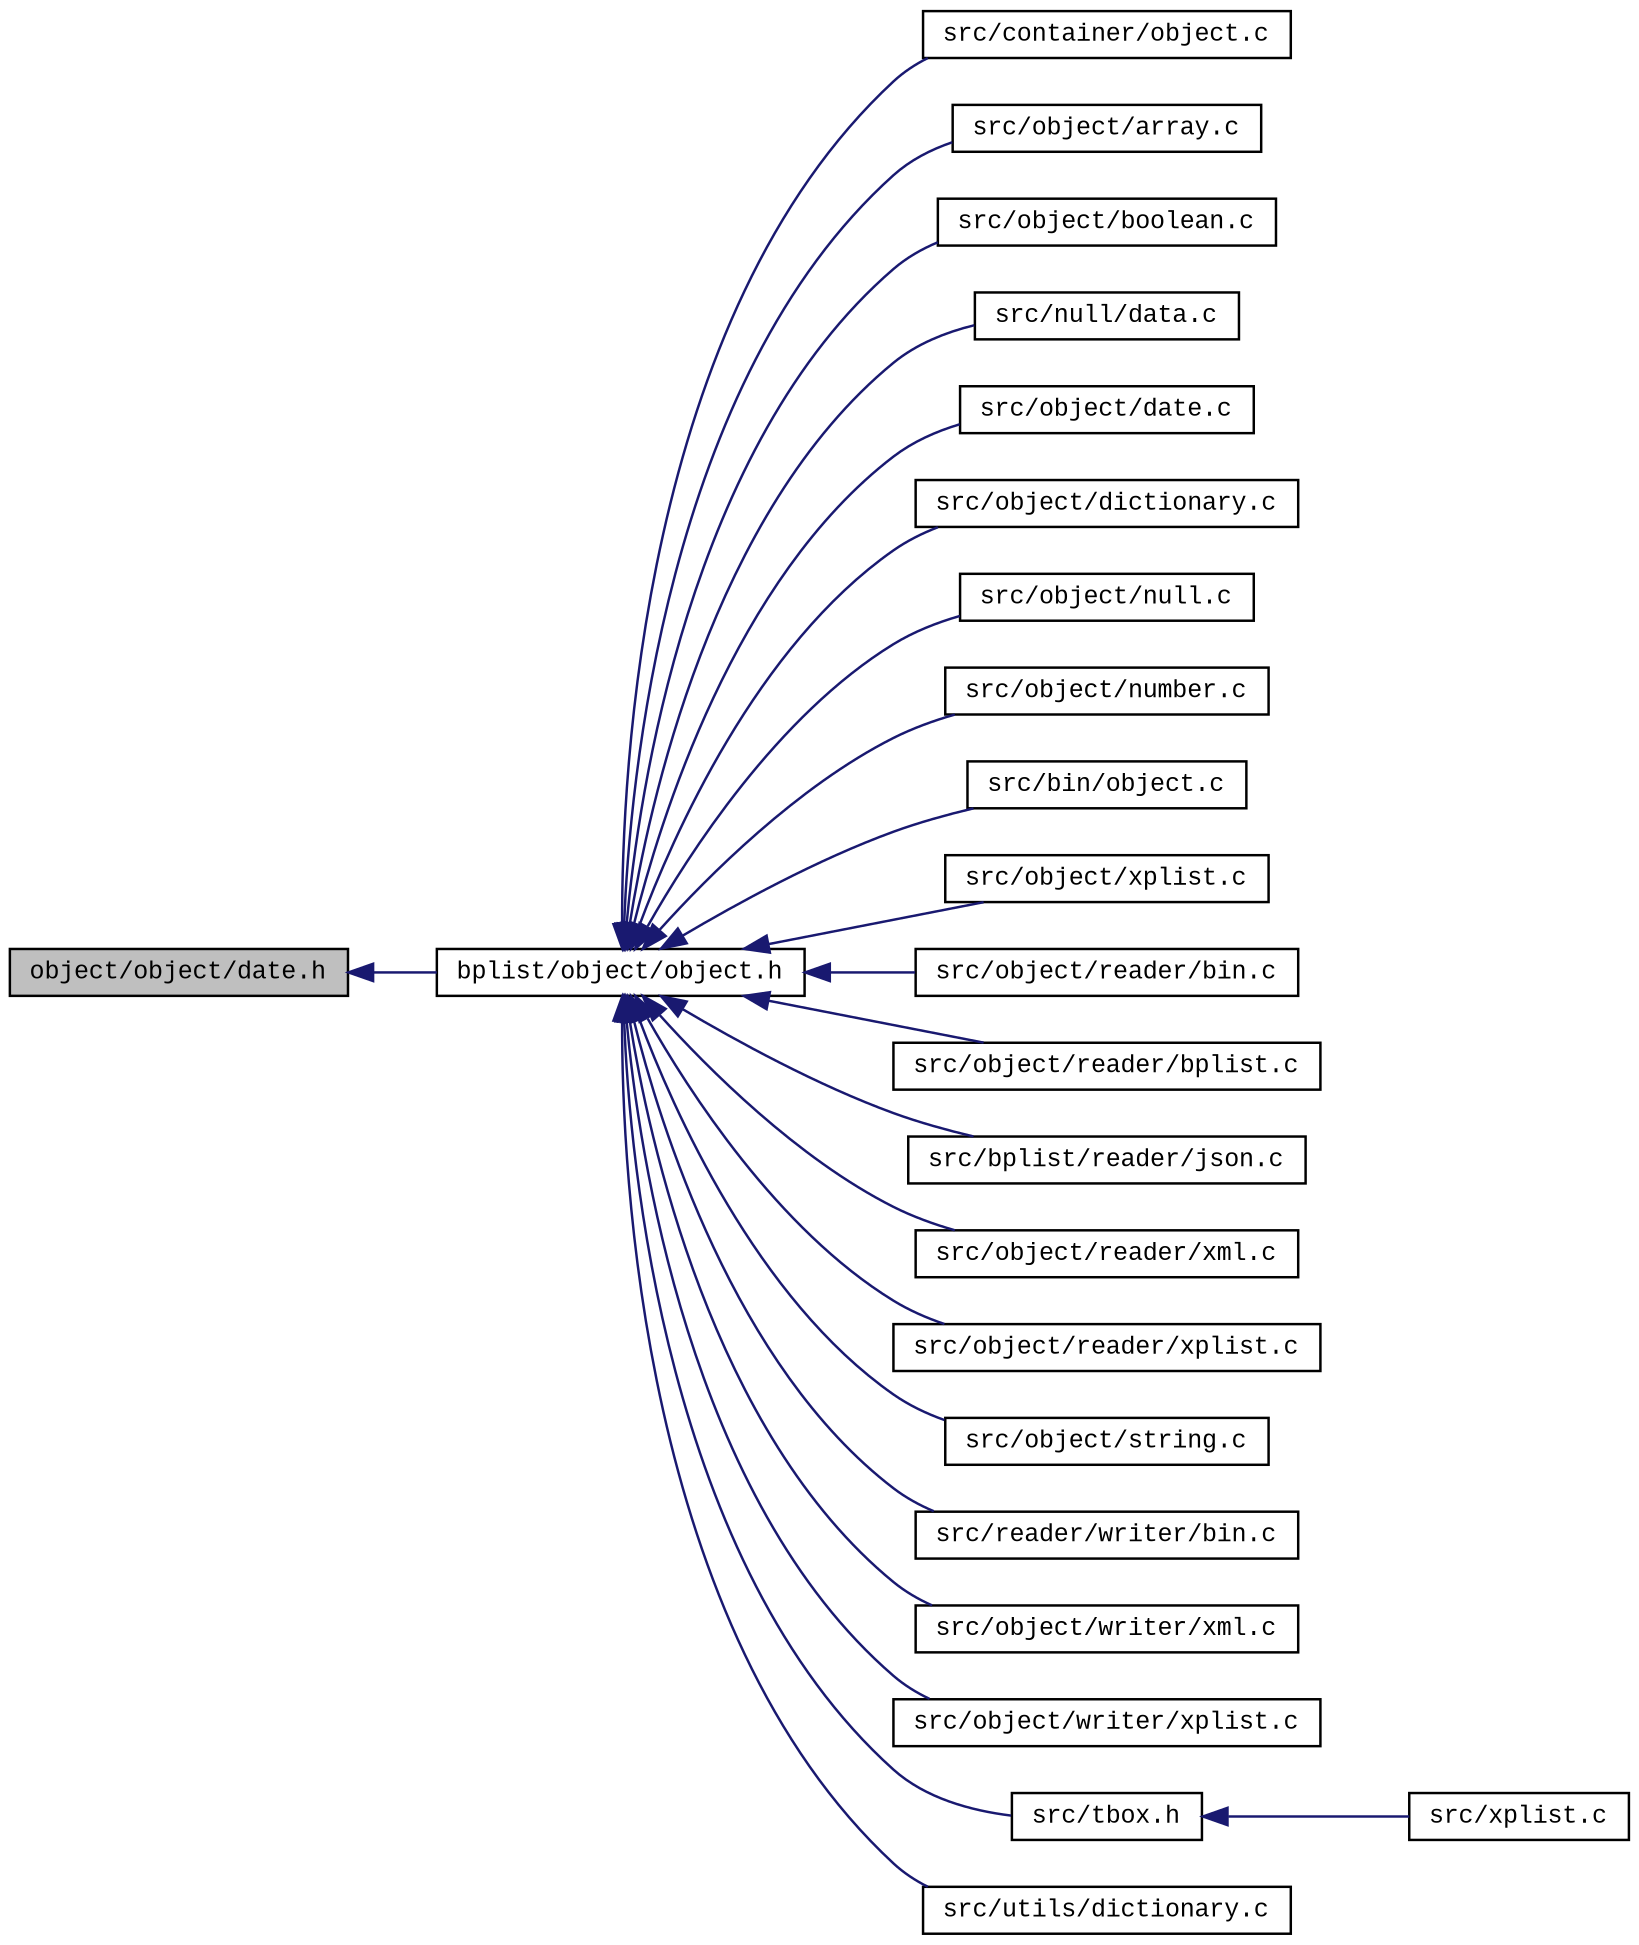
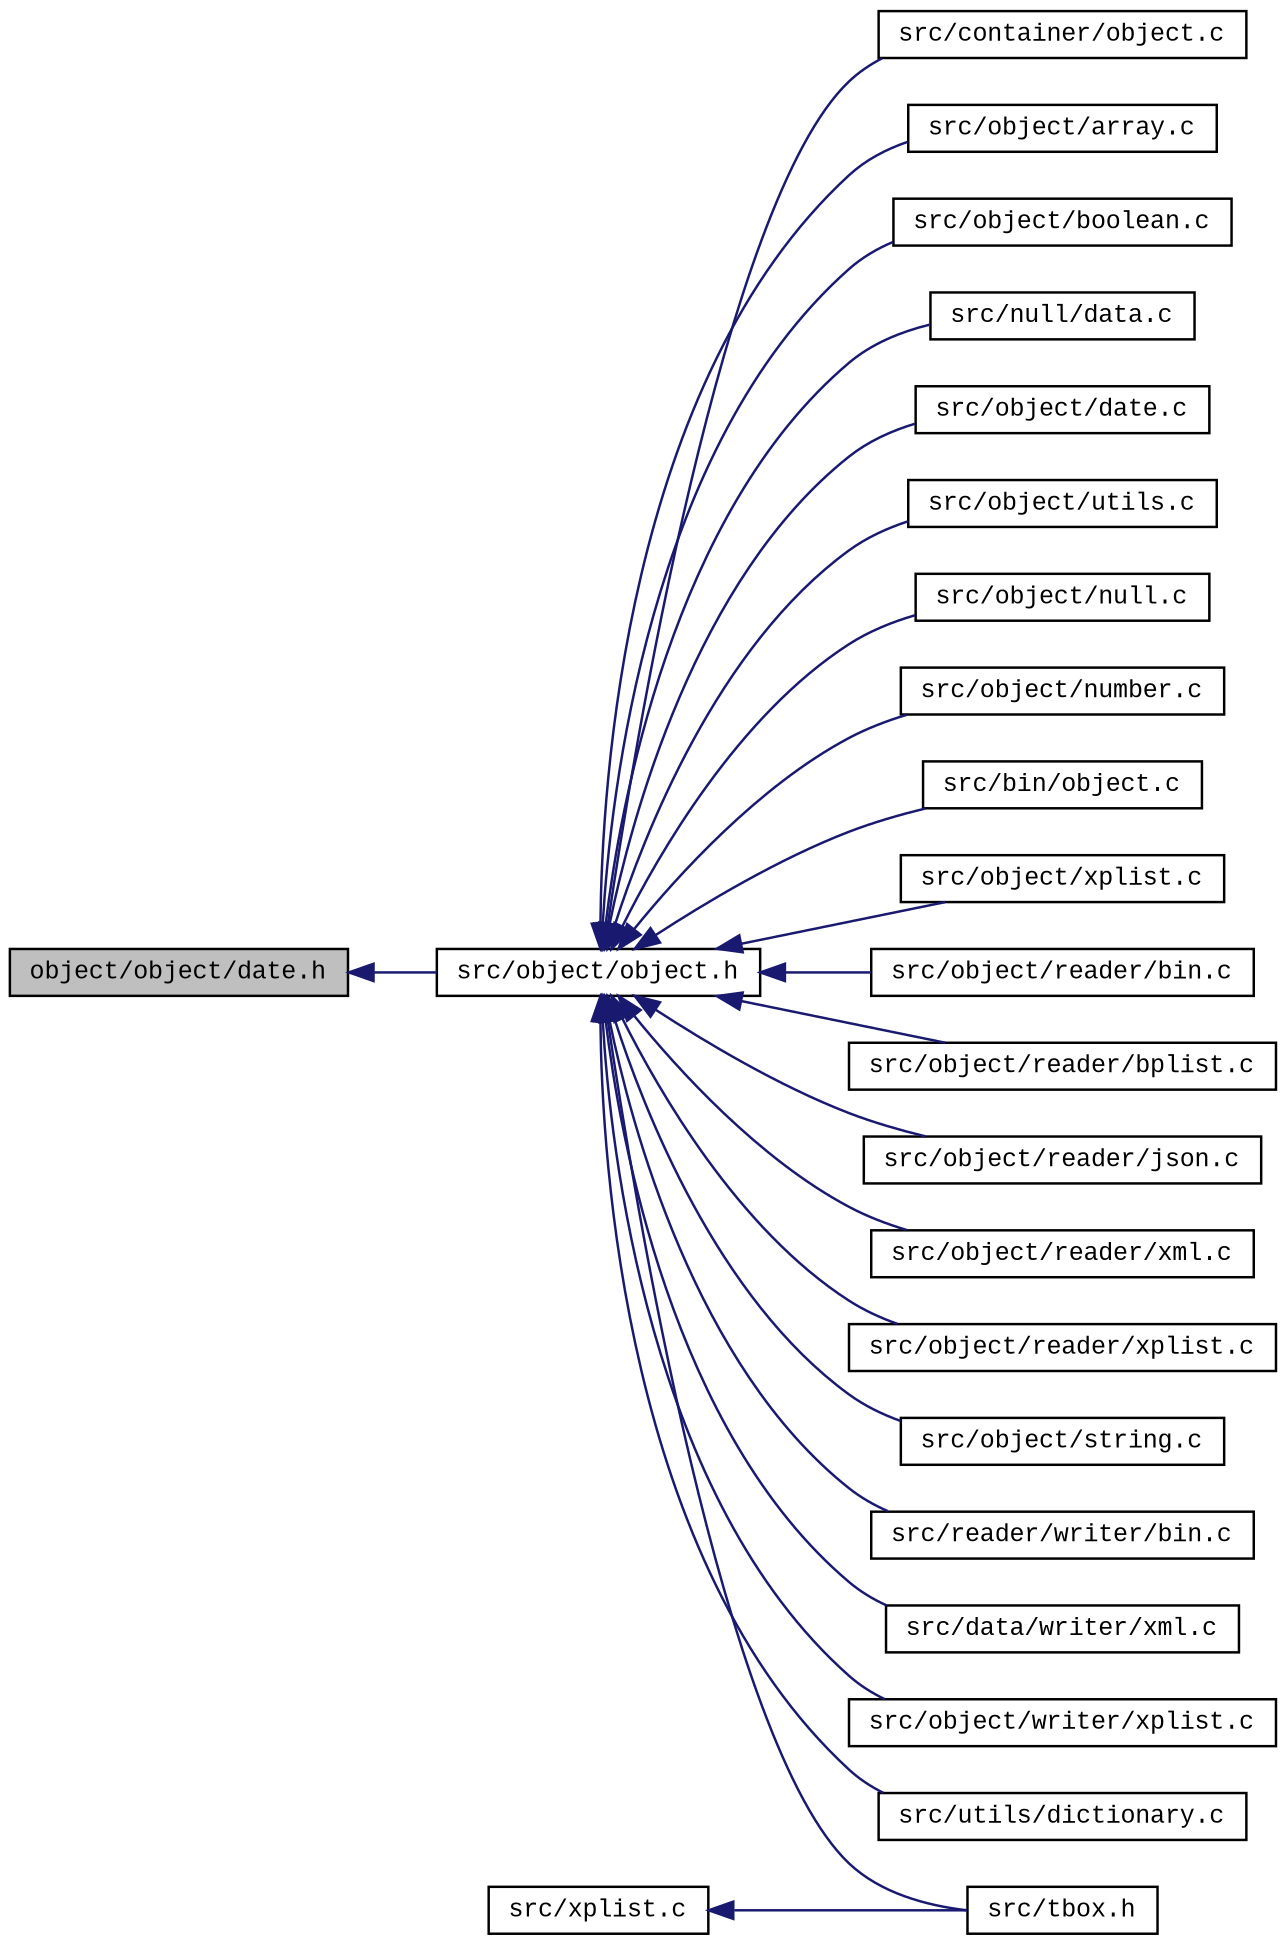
node "src/object/dictionary.c": label "src/object/dictionary.c" -> "src/object/utils.c"
node "bplist/object/object.h": label "bplist/object/object.h" -> "src/object/object.h"
node "src/bplist/reader/json.c": label "src/bplist/reader/json.c" -> "src/object/reader/json.c"
node "src/object/writer/xml.c": label "src/object/writer/xml.c" -> "src/data/writer/xml.c"
edge "src/xplist.c" -> "src/tbox.h": reversed
